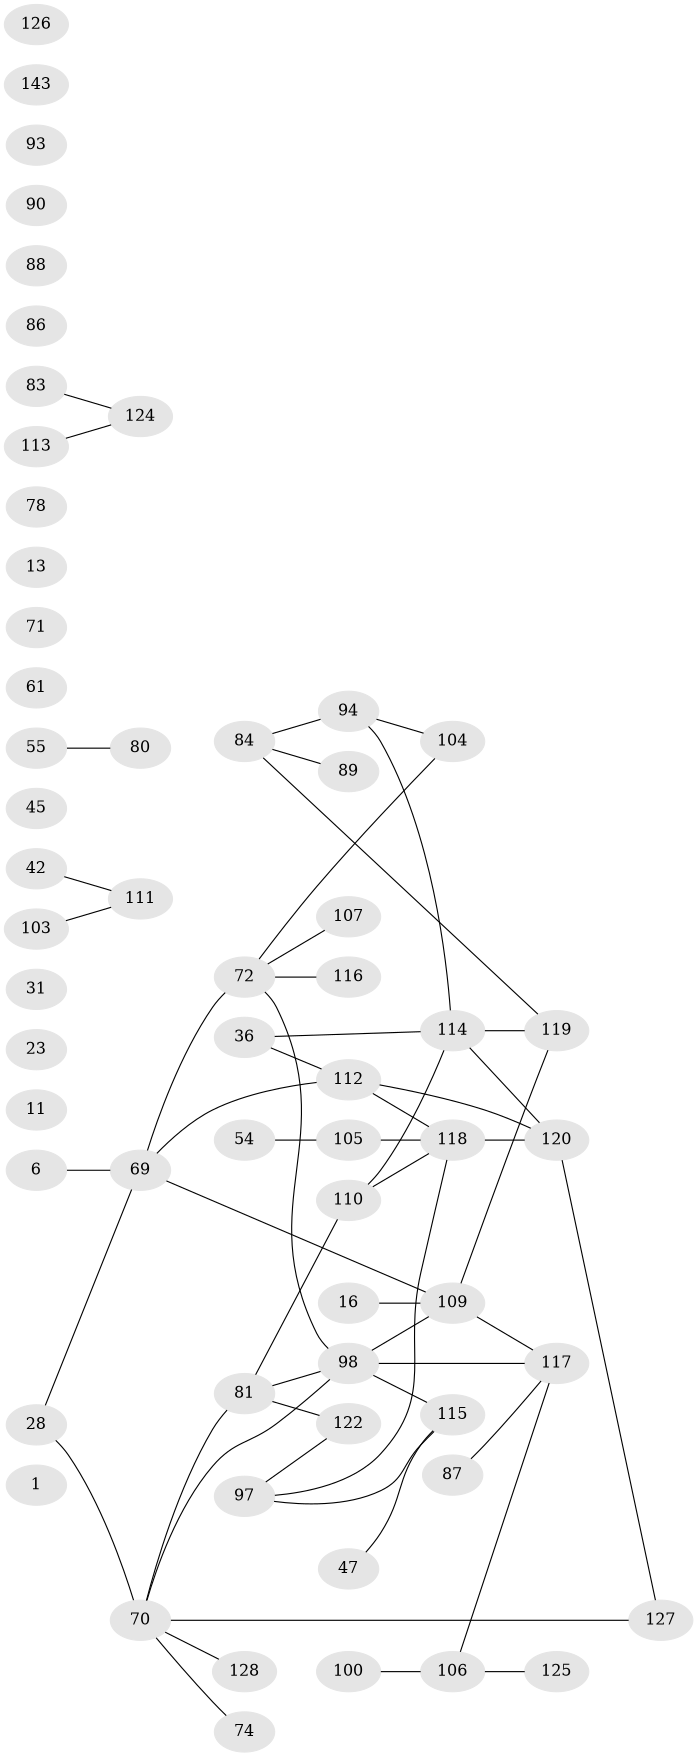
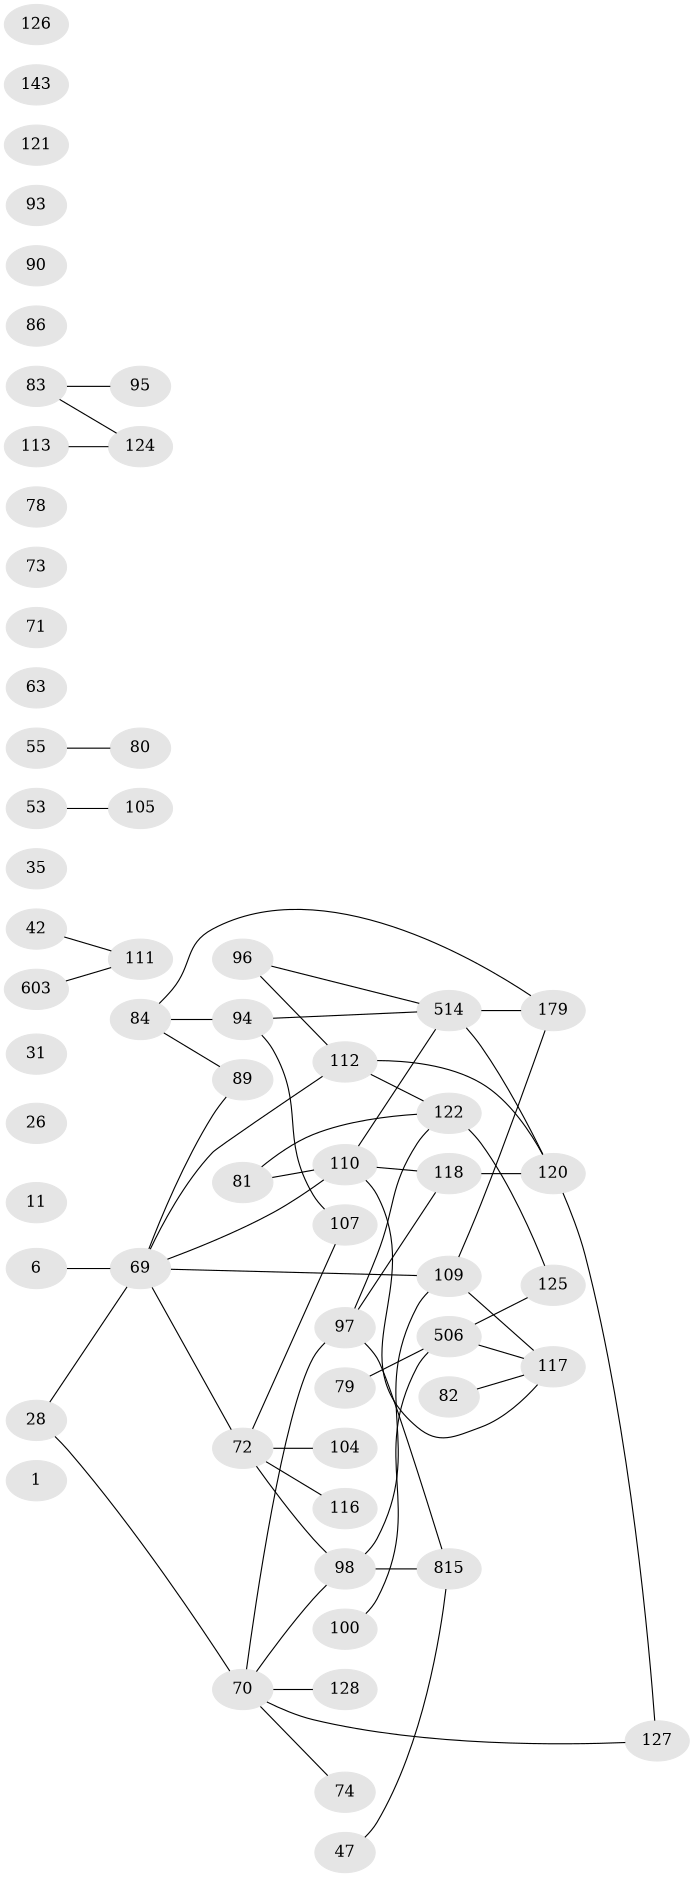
node "121": added
node "88": removed
node "95": added
node "13": label "13" -> "73"
node "61": label "61" -> "63"
edge "94" -- "104": now "94" -- "107"
node "45": label "45" -> "35"
node "103": label "103" -> "603"
node "114": label "114" -> "514"
node "119": label "119" -> "179"
node "36": label "36" -> "96"
node "23": label "23" -> "26"
edge "112" -- "118": now "112" -- "122"
node "54": label "54" -> "53"
edge "105" -- "118": removed
edge "89" -- "69": added
edge "122" -- "125": added
edge "110" -- "69": added
node "16": removed
edge "98" -- "117": now "110" -- "117"
edge "98" -- "81": removed
node "79": added
node "115": label "115" -> "815"
node "87": label "87" -> "82"
edge "81" -- "70": now "97" -- "70"
node "106": label "106" -> "506"
